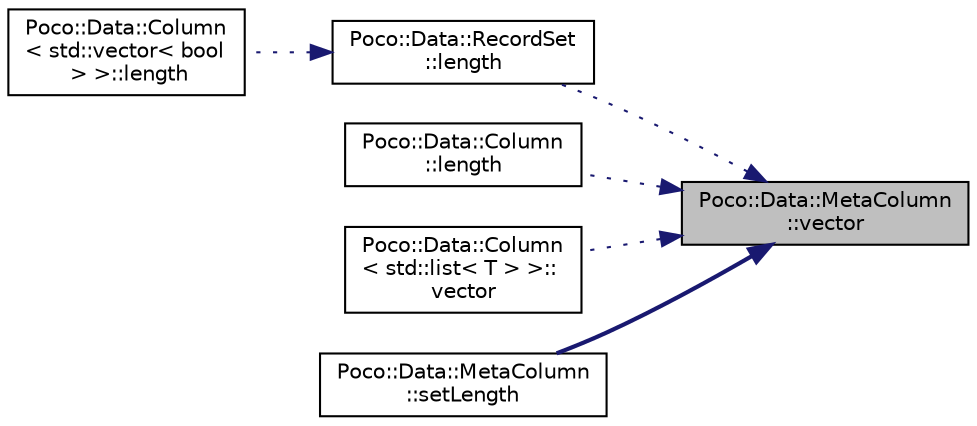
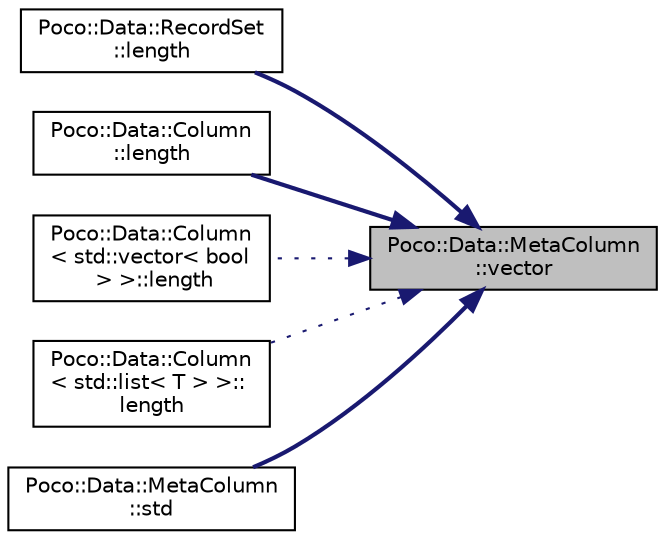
edge "Poco::Data::Column < std::vector< bool > >::length" -> "Poco::Data::RecordSet ::length": now "Poco::Data::Column < std::vector< bool > >::length" -> "Poco::Data::MetaColumn ::vector"
edge "Poco::Data::RecordSet ::length" -> "Poco::Data::MetaColumn ::vector": style dotted -> bold
edge "Poco::Data::Column ::length" -> "Poco::Data::MetaColumn ::vector": style dotted -> bold
node "Poco::Data::Column < std::list< T > >:: vector": label "Poco::Data::Column < std::list< T > >:: vector" -> "Poco::Data::Column < std::list< T > >:: length"
node "Poco::Data::MetaColumn ::setLength": label "Poco::Data::MetaColumn ::setLength" -> "Poco::Data::MetaColumn ::std"
